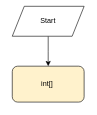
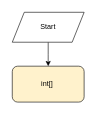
node "Start": moved (48, 21) -> (48, 27)
